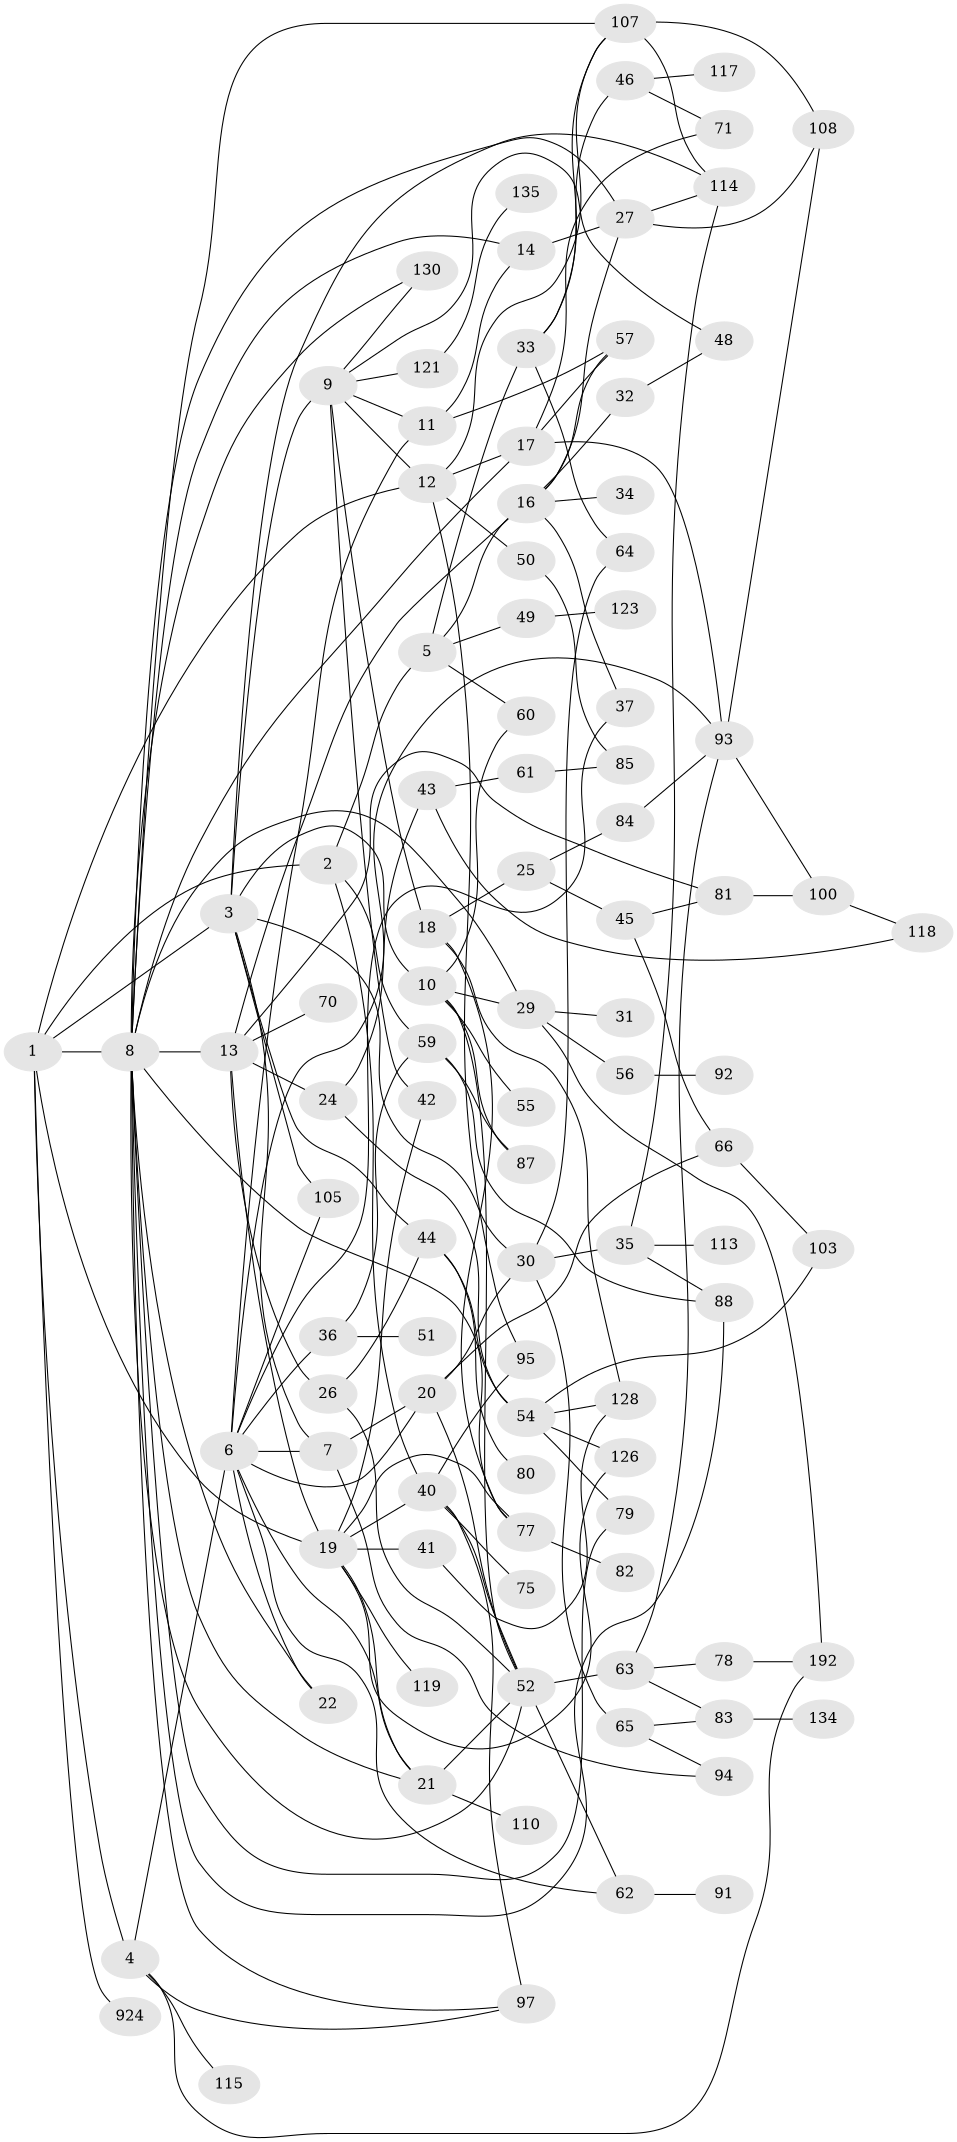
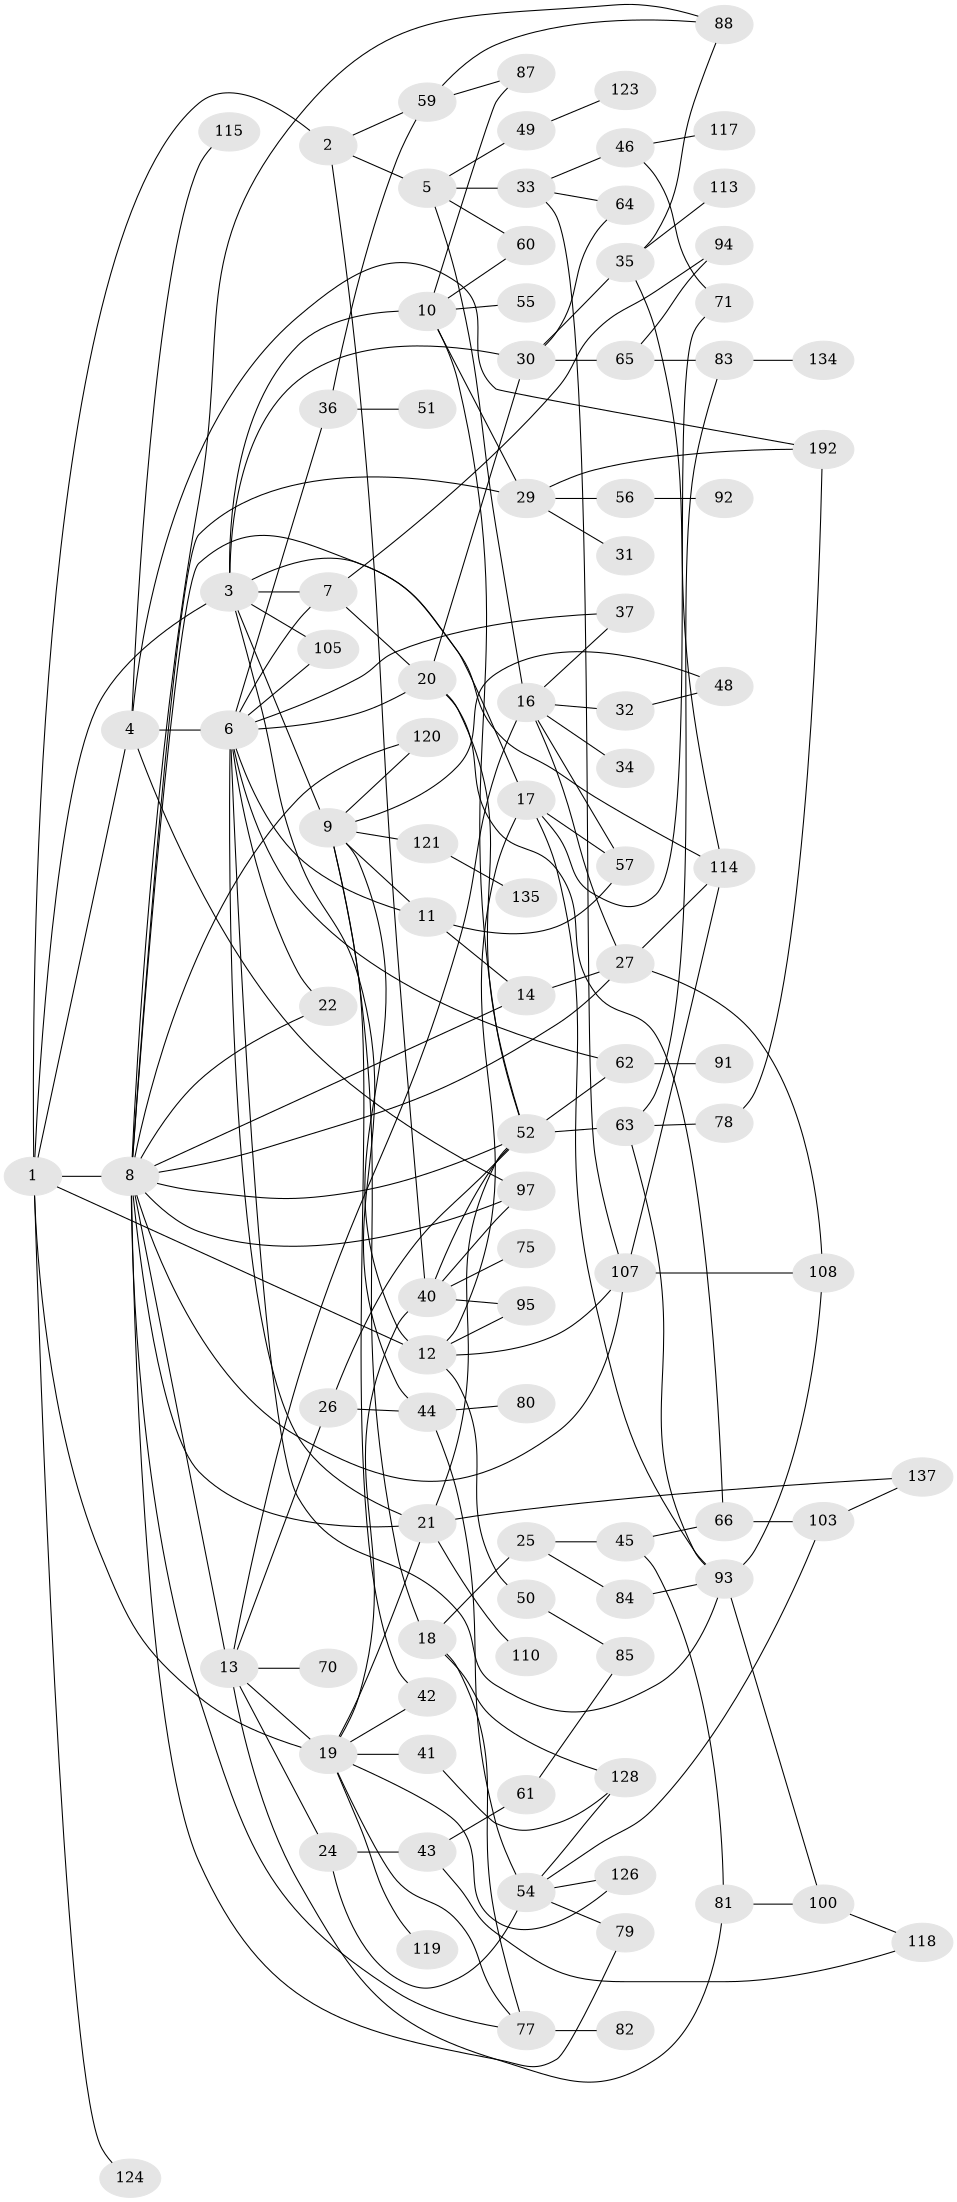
node "130": label "130" -> "120"
node "137": added
node "924": label "924" -> "124"
